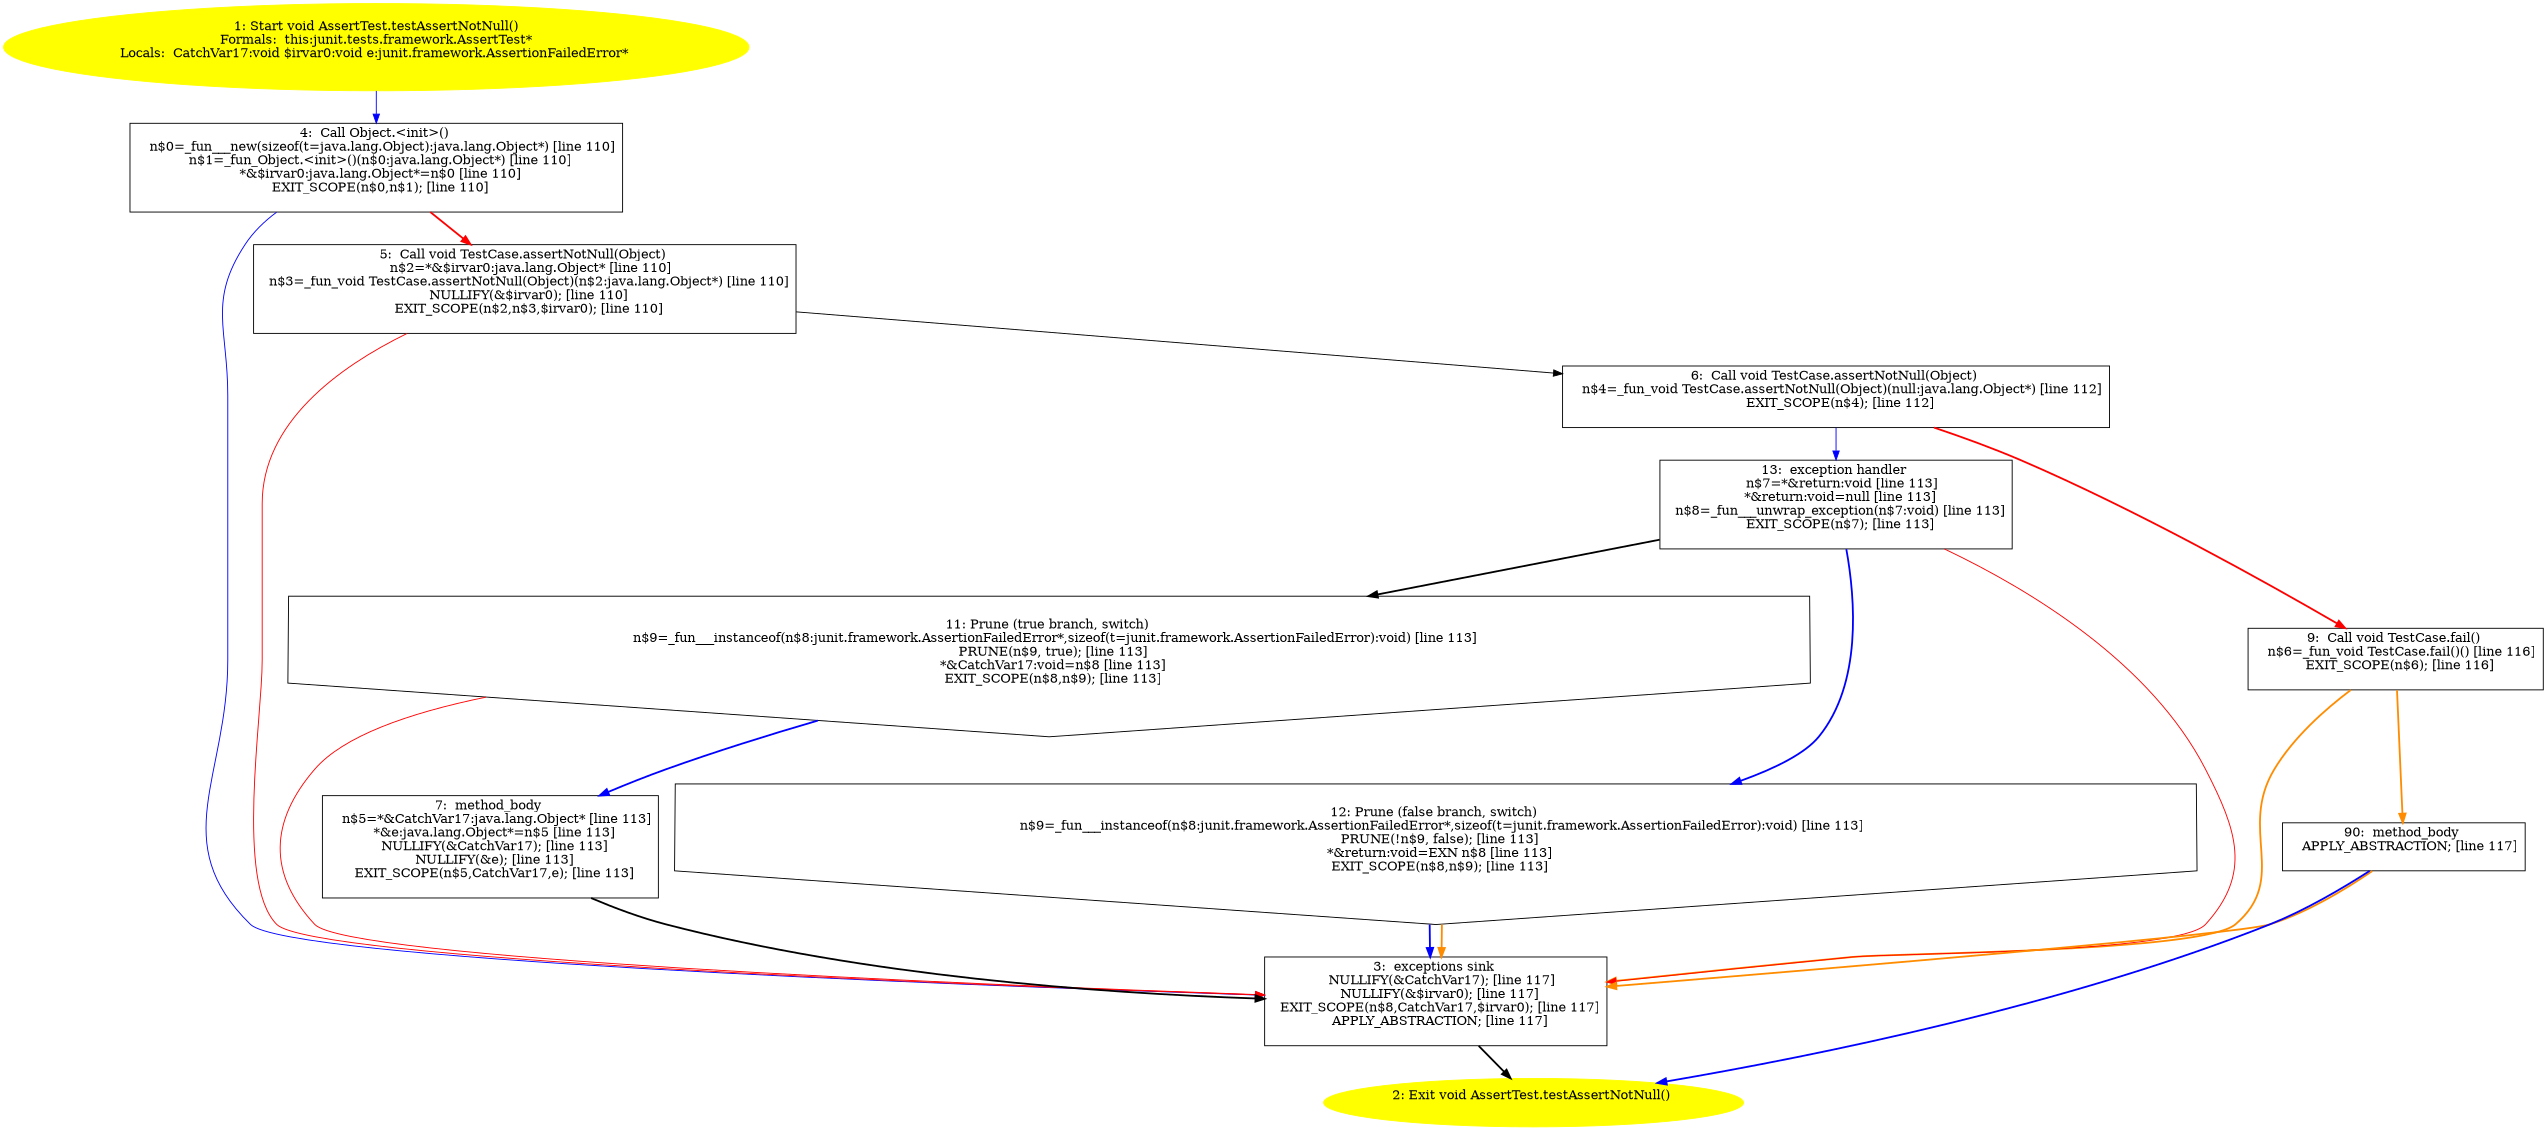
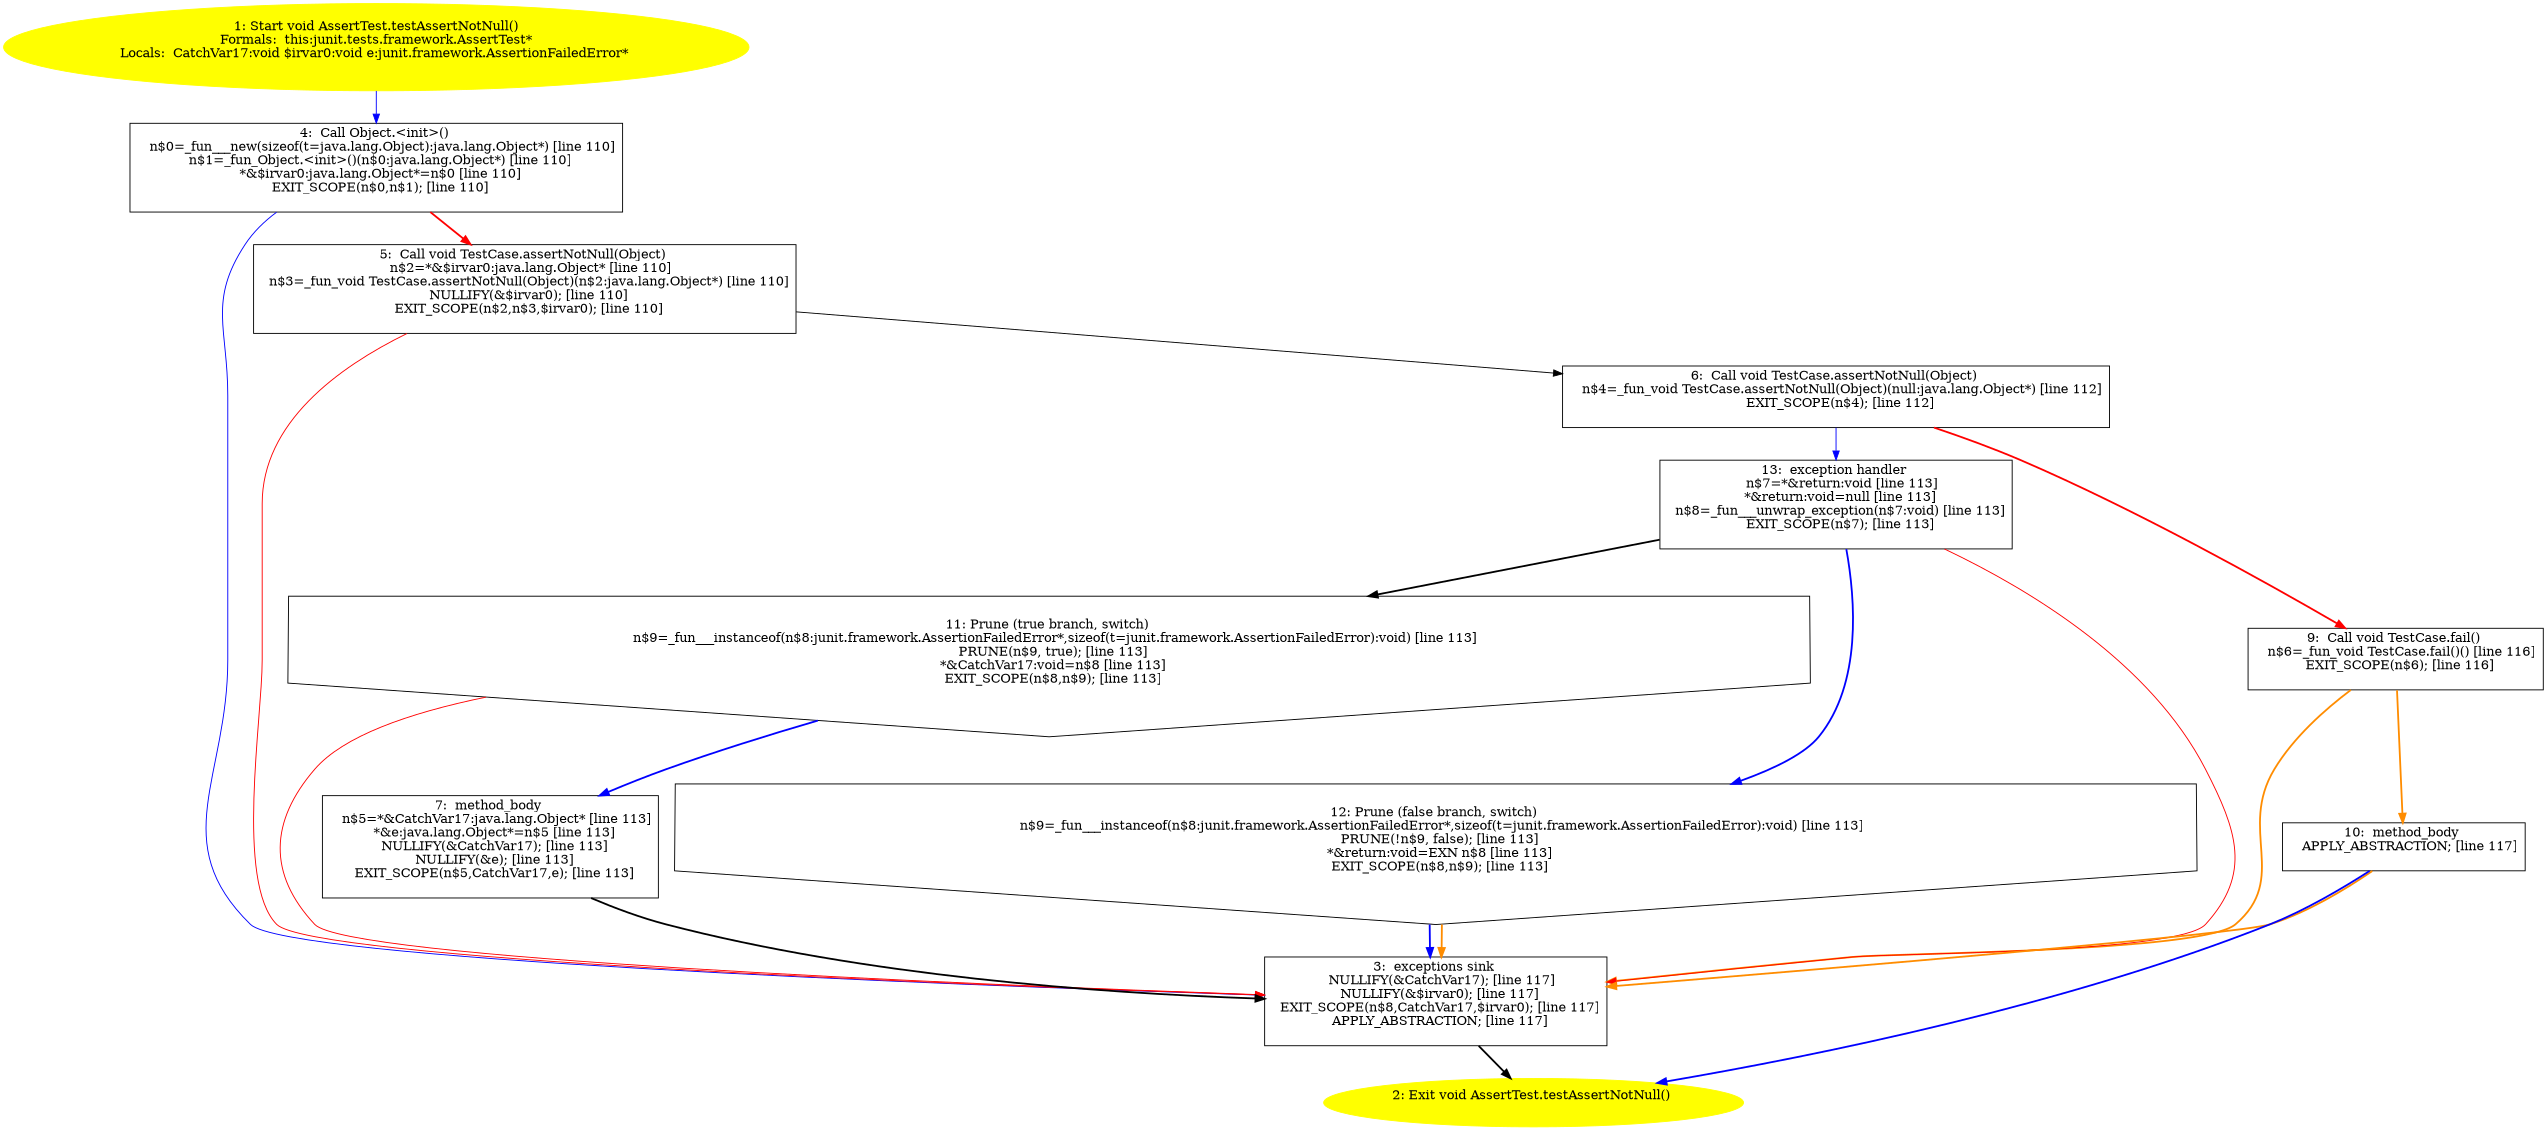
node "90:  method_body APPLY_ABSTRACTION; [line 117]": label "90:  method_body APPLY_ABSTRACTION; [line 117]" -> "10:  method_body APPLY_ABSTRACTION; [line 117]"
